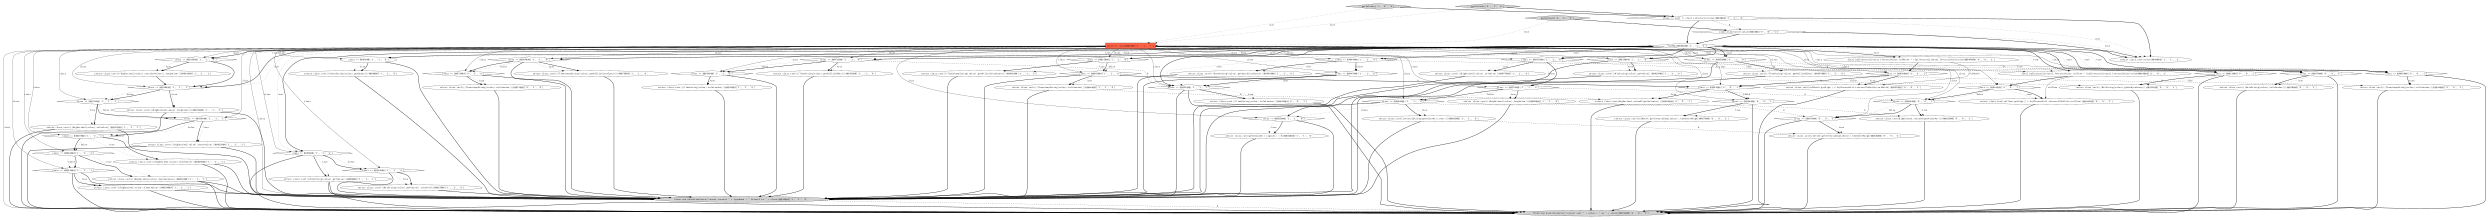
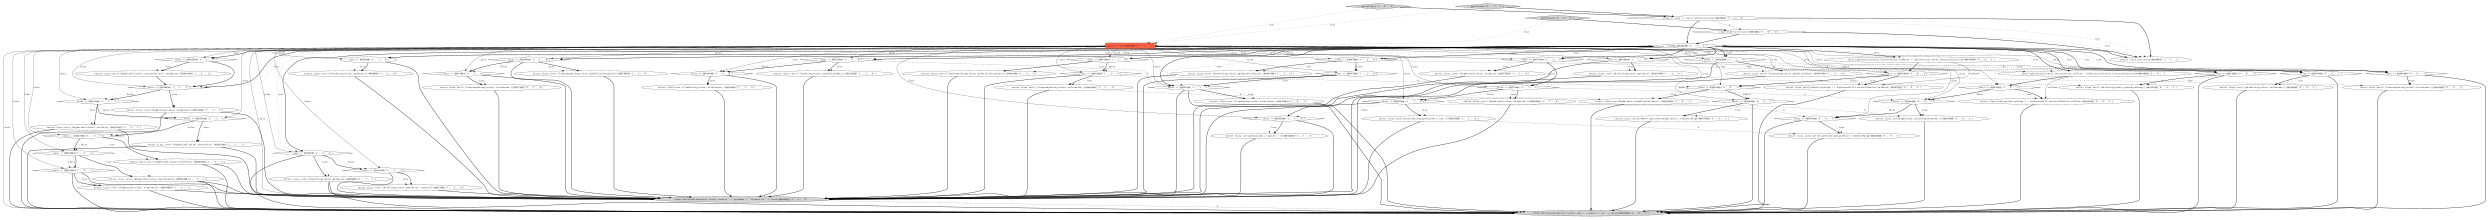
edge "clazz == @@@65@@@['1', '1', '0']" -> "clazz == @@@53@@@['0', '0', '1']": style bold -> dashed
